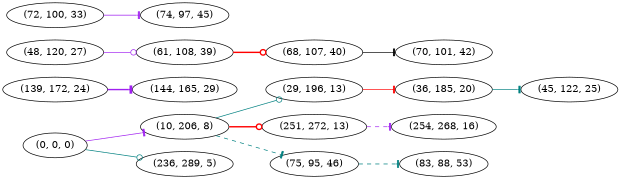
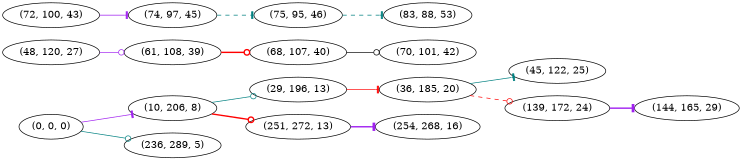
node "(72, 100, 33)": label "(72, 100, 33)" -> "(72, 100, 43)"
edge "(68, 107, 40)" -> "(70, 101, 42)": arrowhead tee -> odot
edge "(36, 185, 20)" -> "(139, 172, 24)": added
edge "(251, 272, 13)" -> "(254, 268, 16)": style dashed -> bold
edge "(10, 206, 8)" -> "(75, 95, 46)": now "(74, 97, 45)" -> "(75, 95, 46)"
